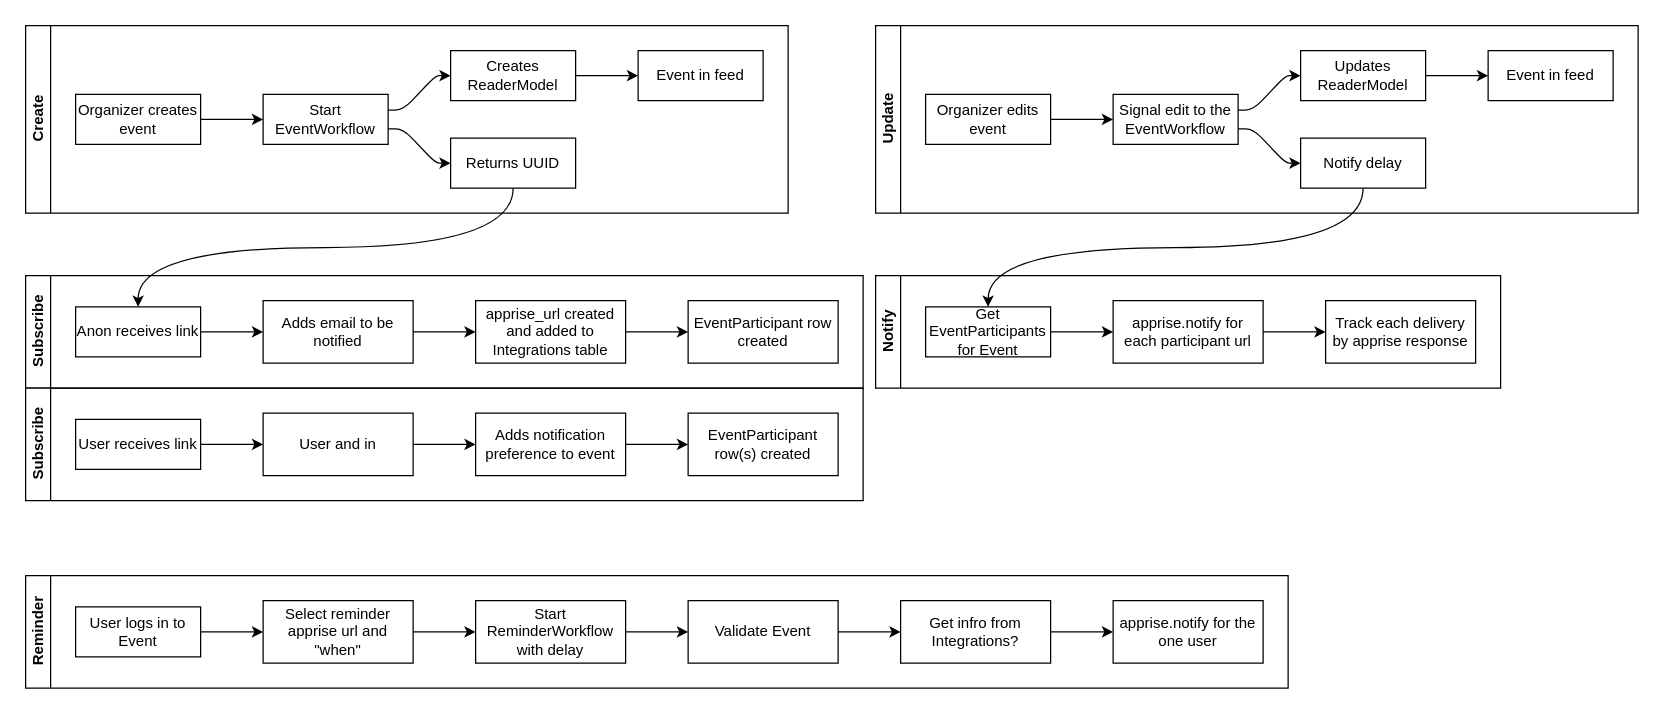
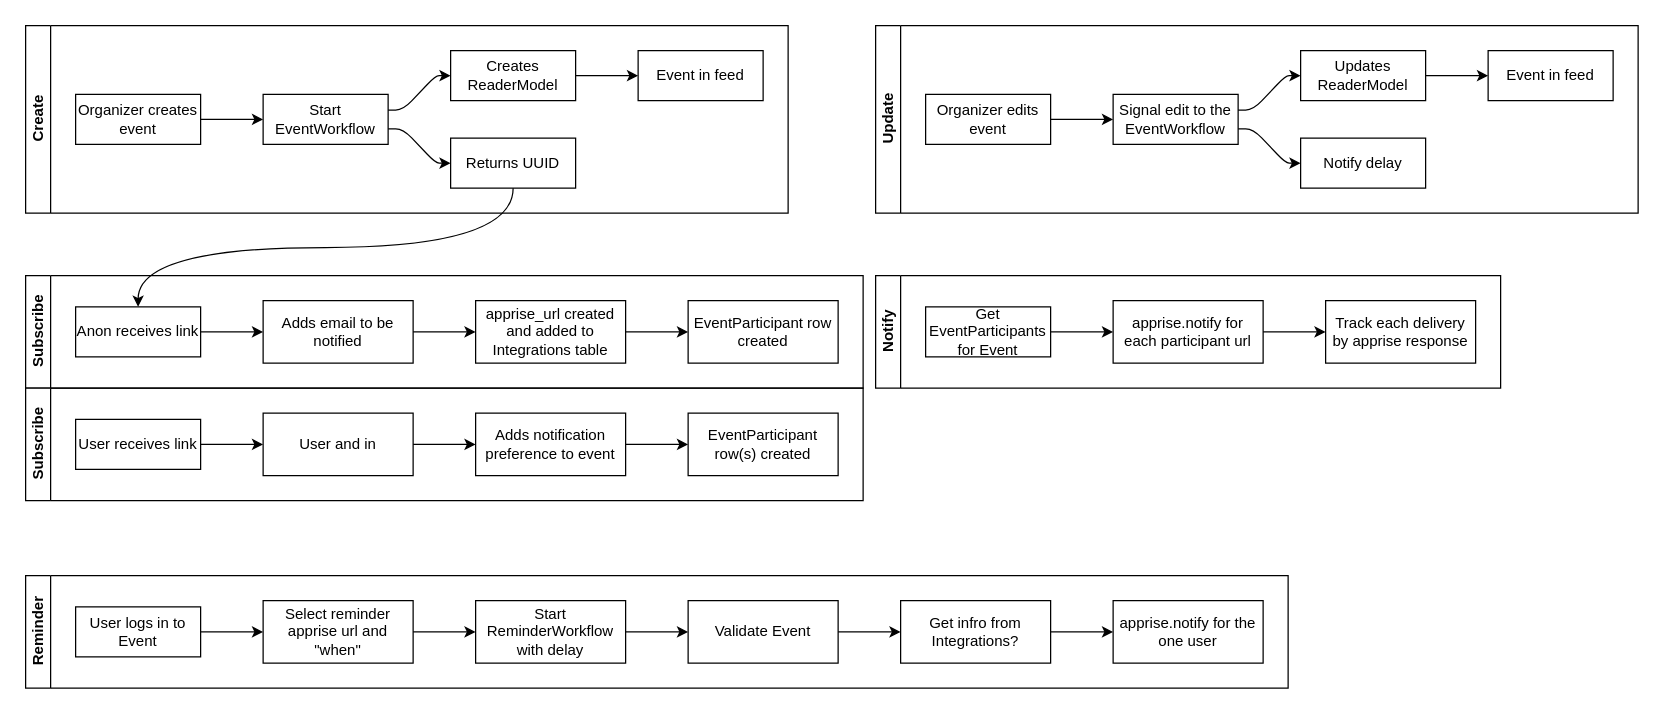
edge "Notify delay" -> "Get EventParticipants for Event": removed
